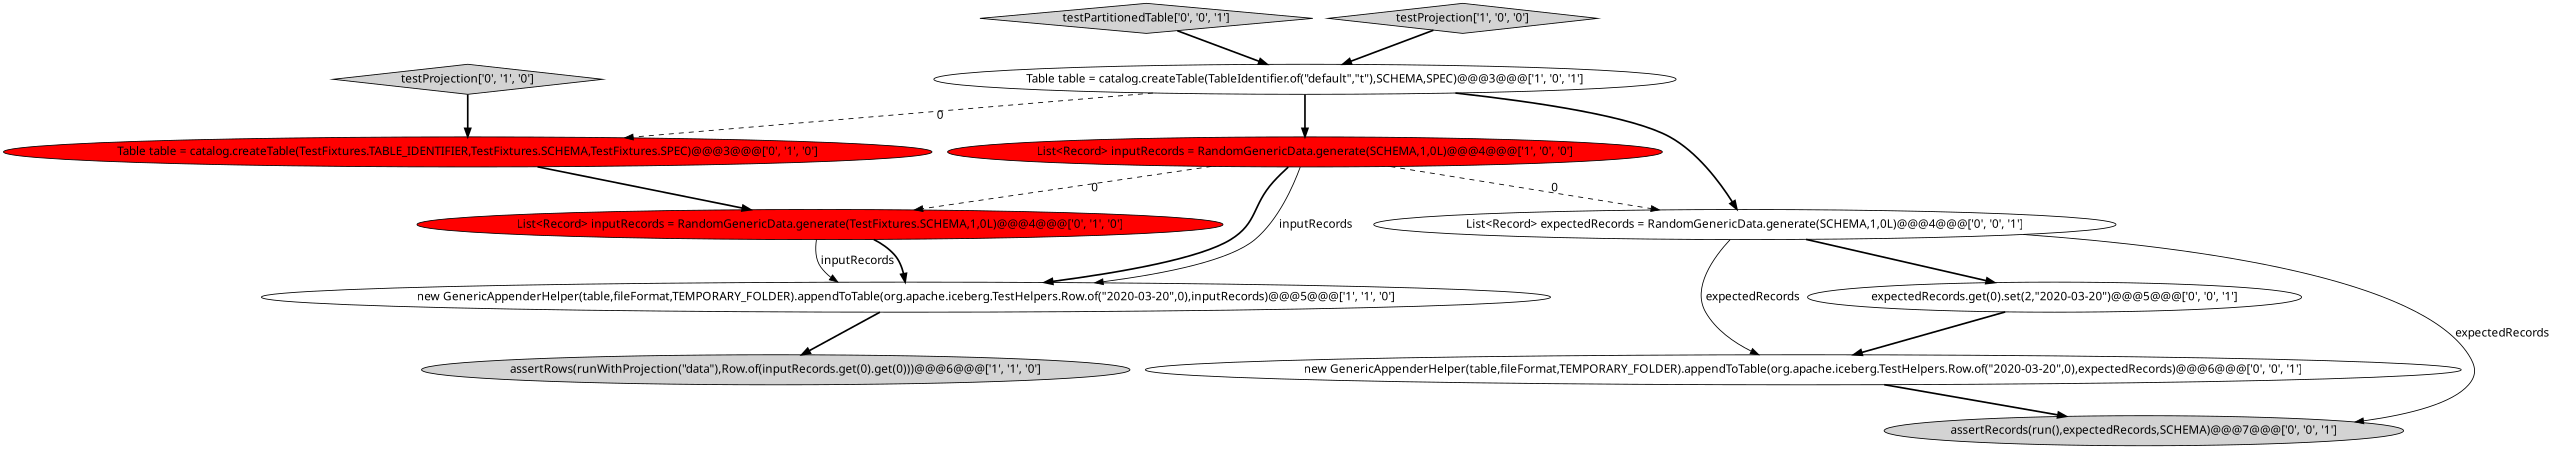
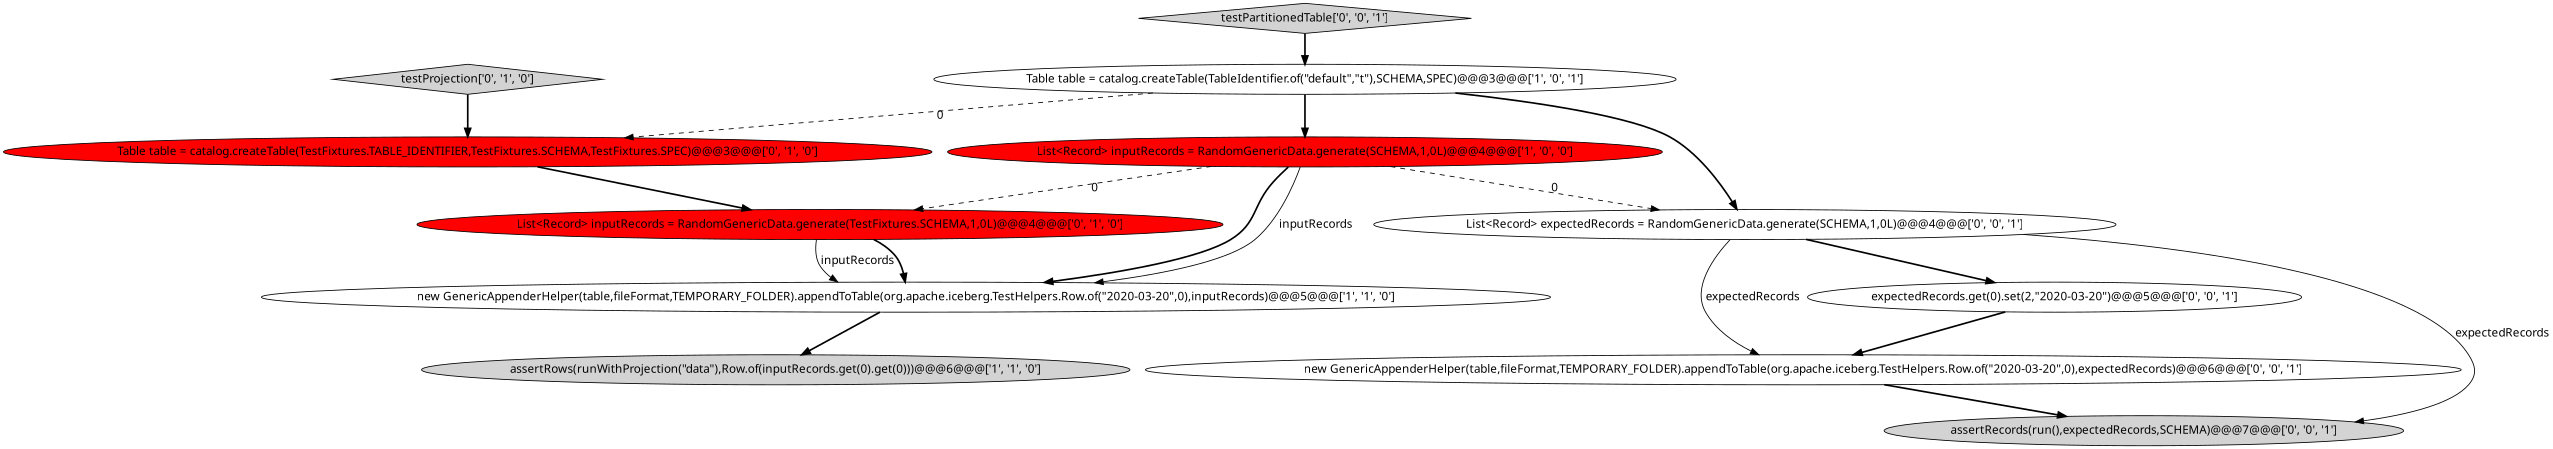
node "testProjection['1', '0', '0']": removed
